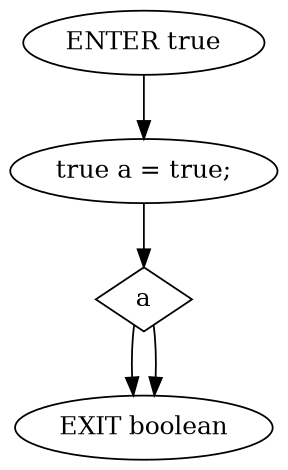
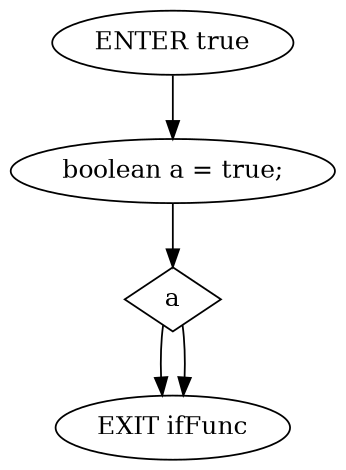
node "true a = true;": label "true a = true;" -> "boolean a = true;"
node "EXIT boolean": label "EXIT boolean" -> "EXIT ifFunc"
